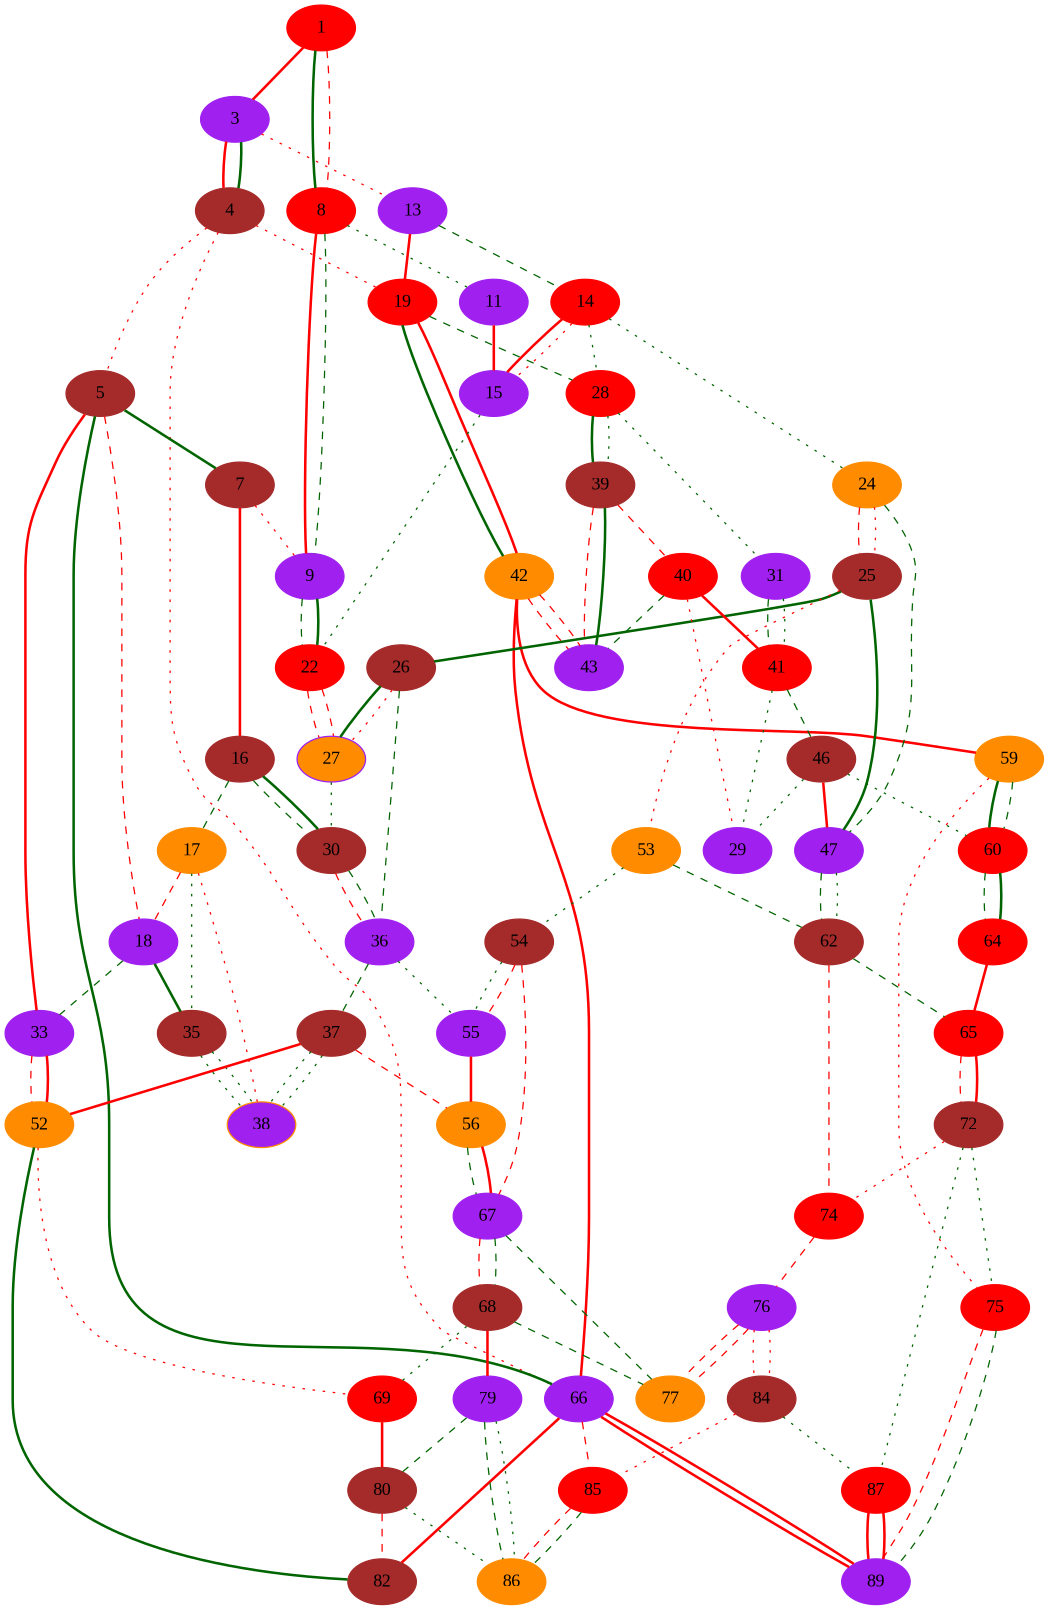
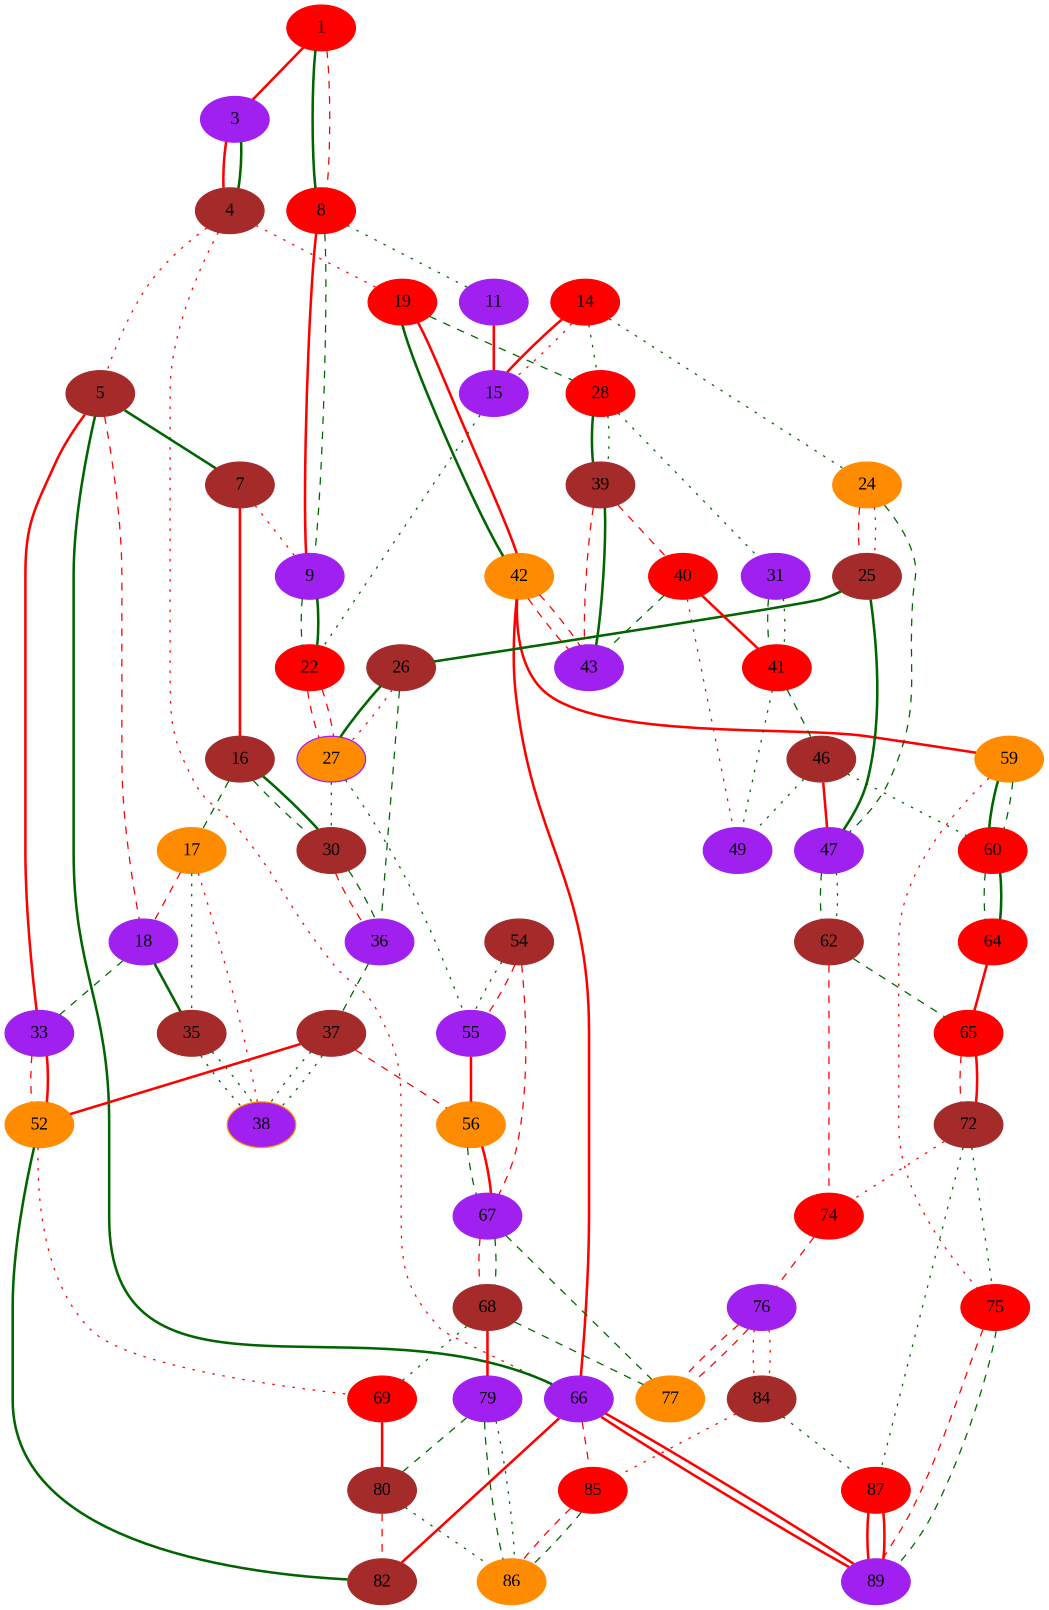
node "13": removed
node "53": removed
node "29": label "29" -> "49"
edge "36" -- "55": now "27" -- "55"
